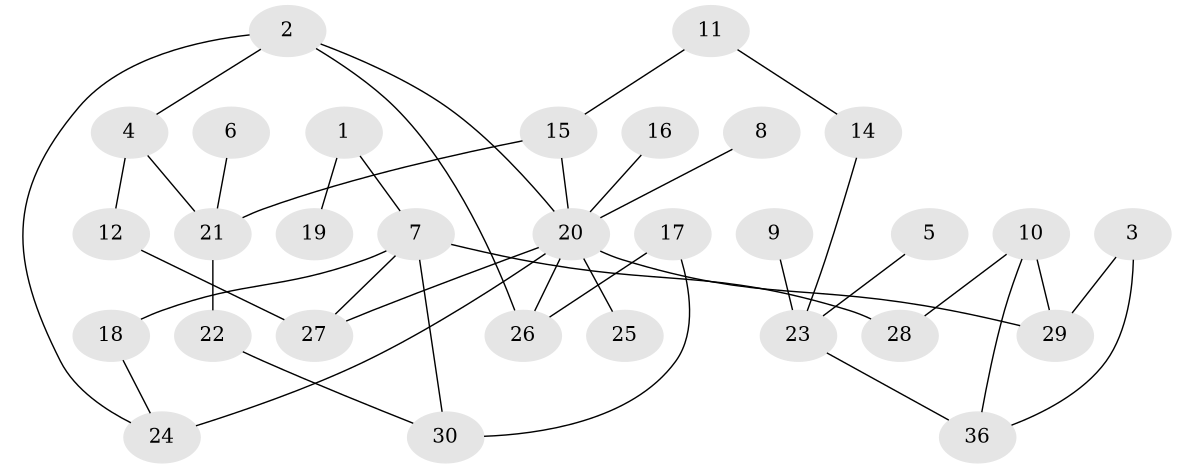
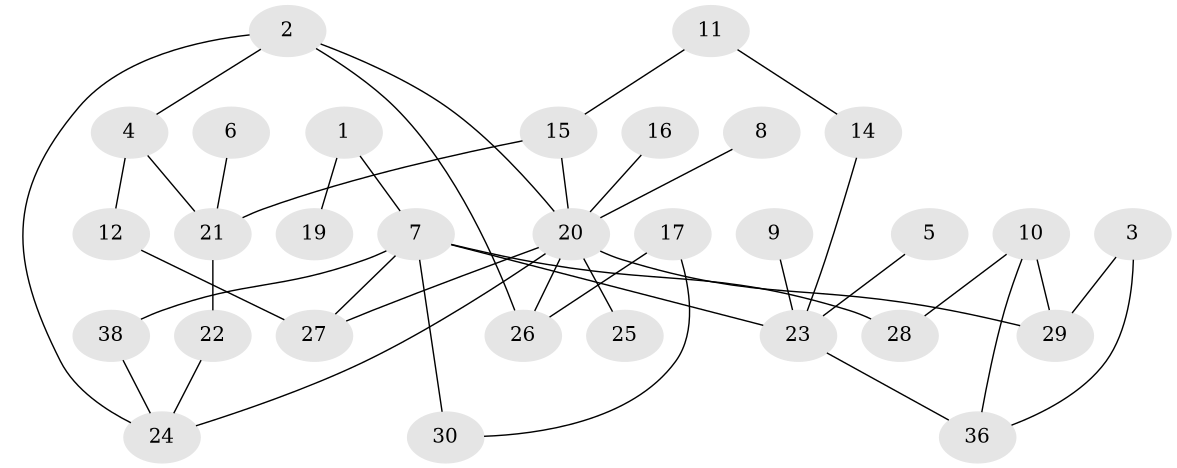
edge "7" -- "23": added
node "18": label "18" -> "38"
edge "22" -- "30": now "22" -- "24"
